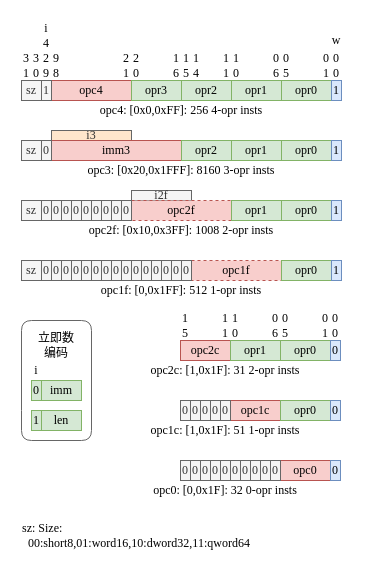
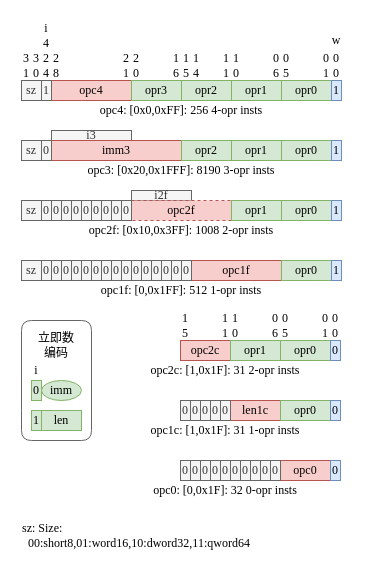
node "2 9": label "2 9" -> "2 4"
node "9 8": label "9 8" -> "2 8"
node "i3": fillcolor #ffe6cc -> #f5f5f5
node "opc3: [0x20,0x1FFF]: 8160 3-opr insts": label "opc3: [0x20,0x1FFF]: 8160 3-opr insts" -> "opc3: [0x20,0x1FFF]: 8190 3-opr insts"
node "opc1f": style dashed -> solid
node "imm": shape rectangle -> ellipse
node "opc1c": label "opc1c" -> "len1c"
node "opc1c: [1,0x1F]: 51 1-opr insts": label "opc1c: [1,0x1F]: 51 1-opr insts" -> "opc1c: [1,0x1F]: 31 1-opr insts"
